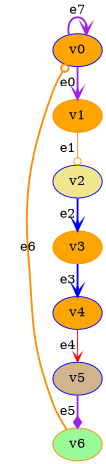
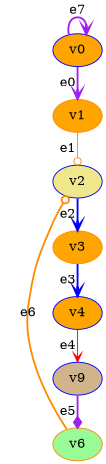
edge "v6" -> "v0": now "v6" -> "v2"
node "v5": label "v5" -> "v9"
